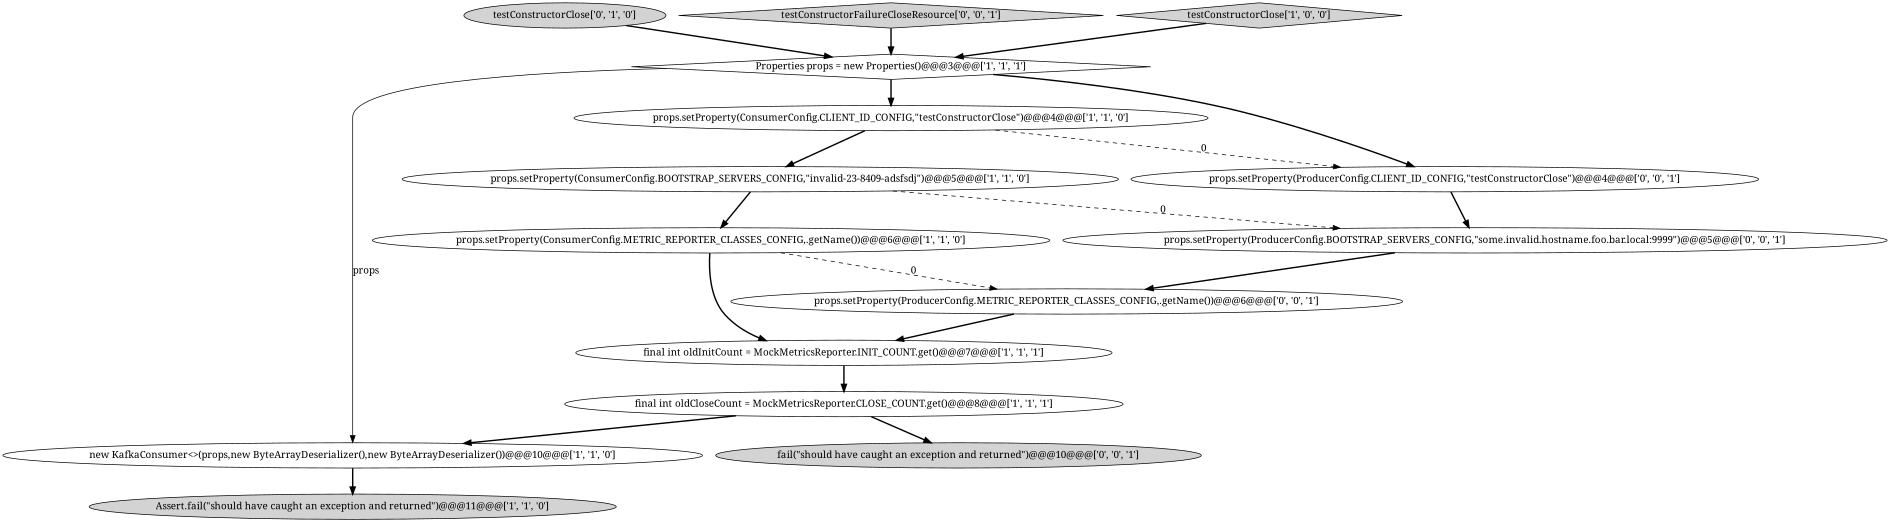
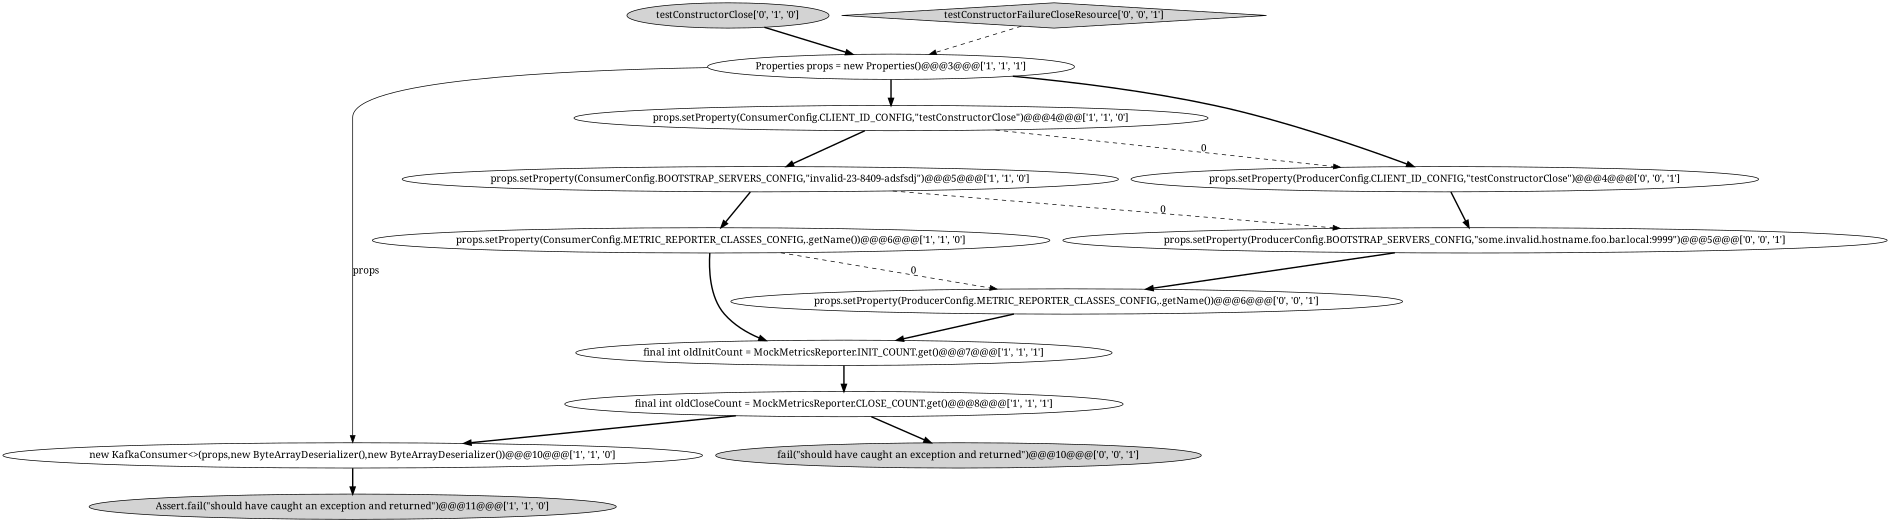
node "testConstructorClose['1', '0', '0']": removed
edge "testConstructorFailureCloseResource['0', '0', '1']" -> "Properties props = new Properties()@@@3@@@['1', '1', '1']": style bold -> dashed
node "Properties props = new Properties()@@@3@@@['1', '1', '1']": shape diamond -> ellipse
